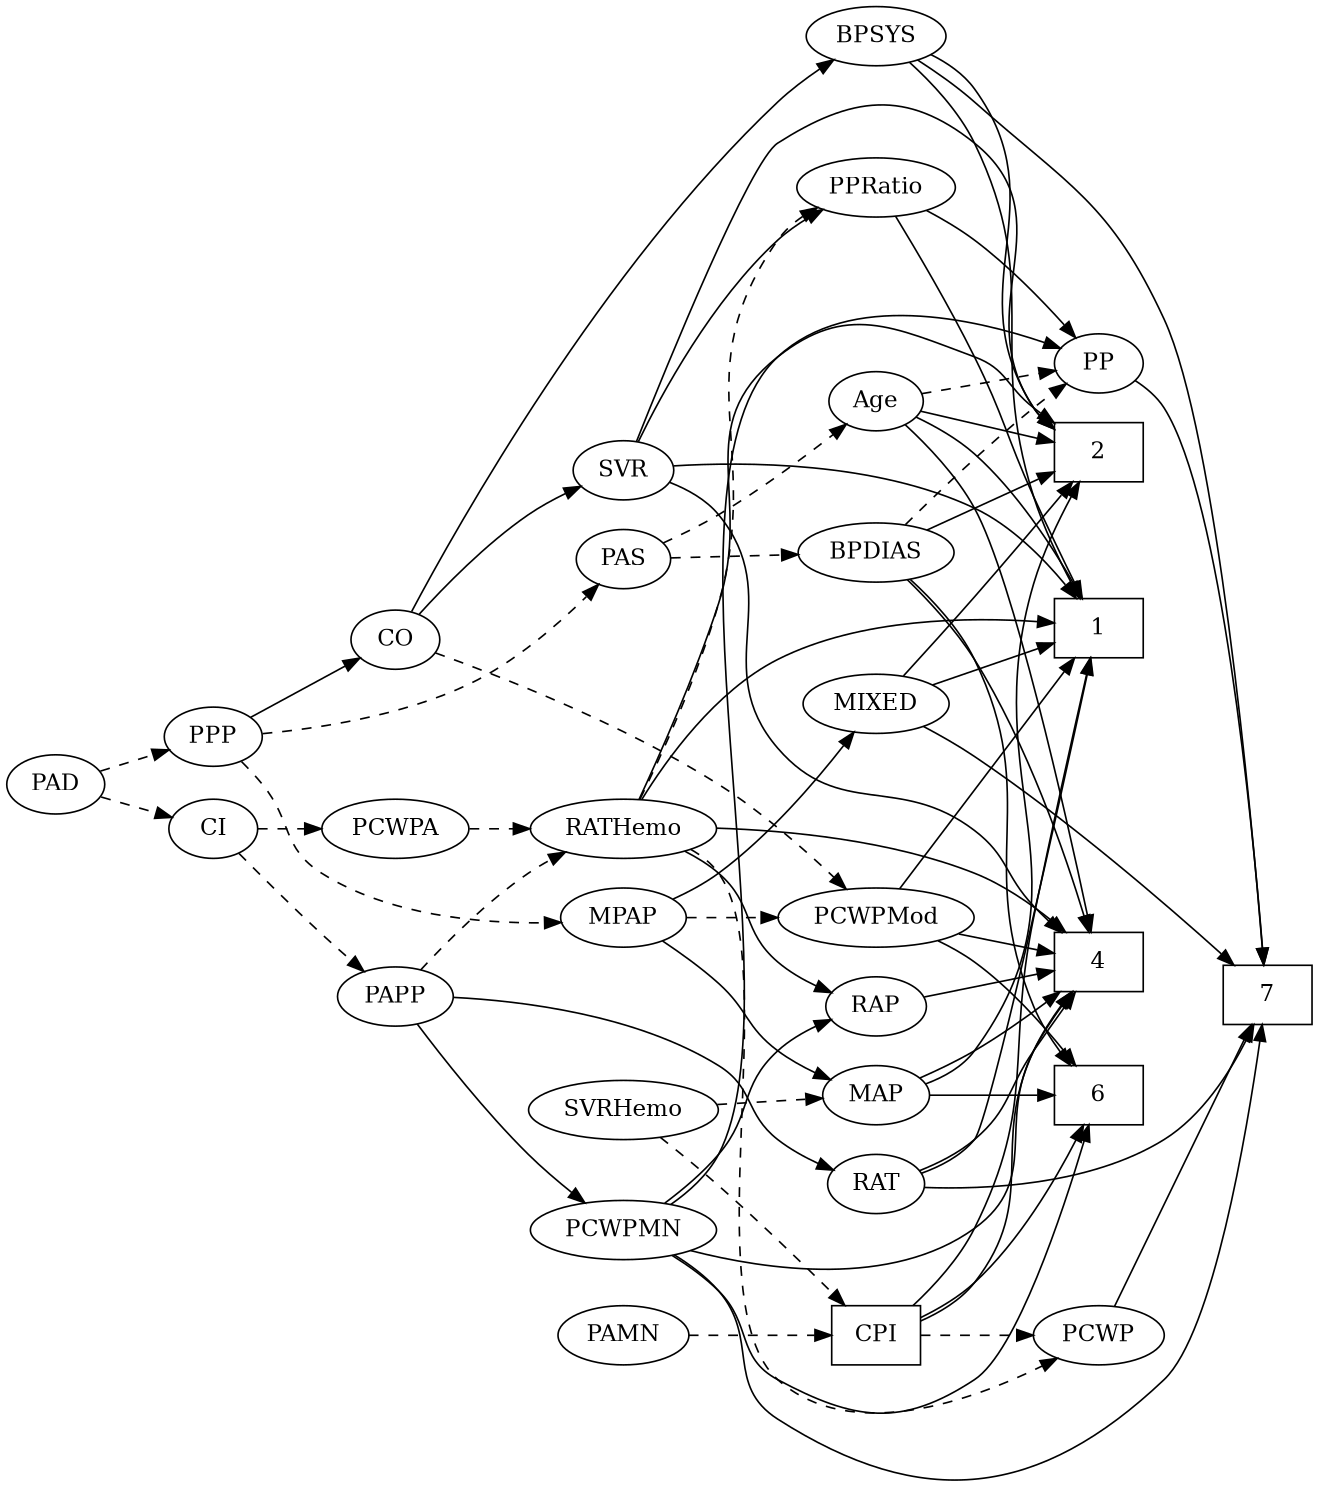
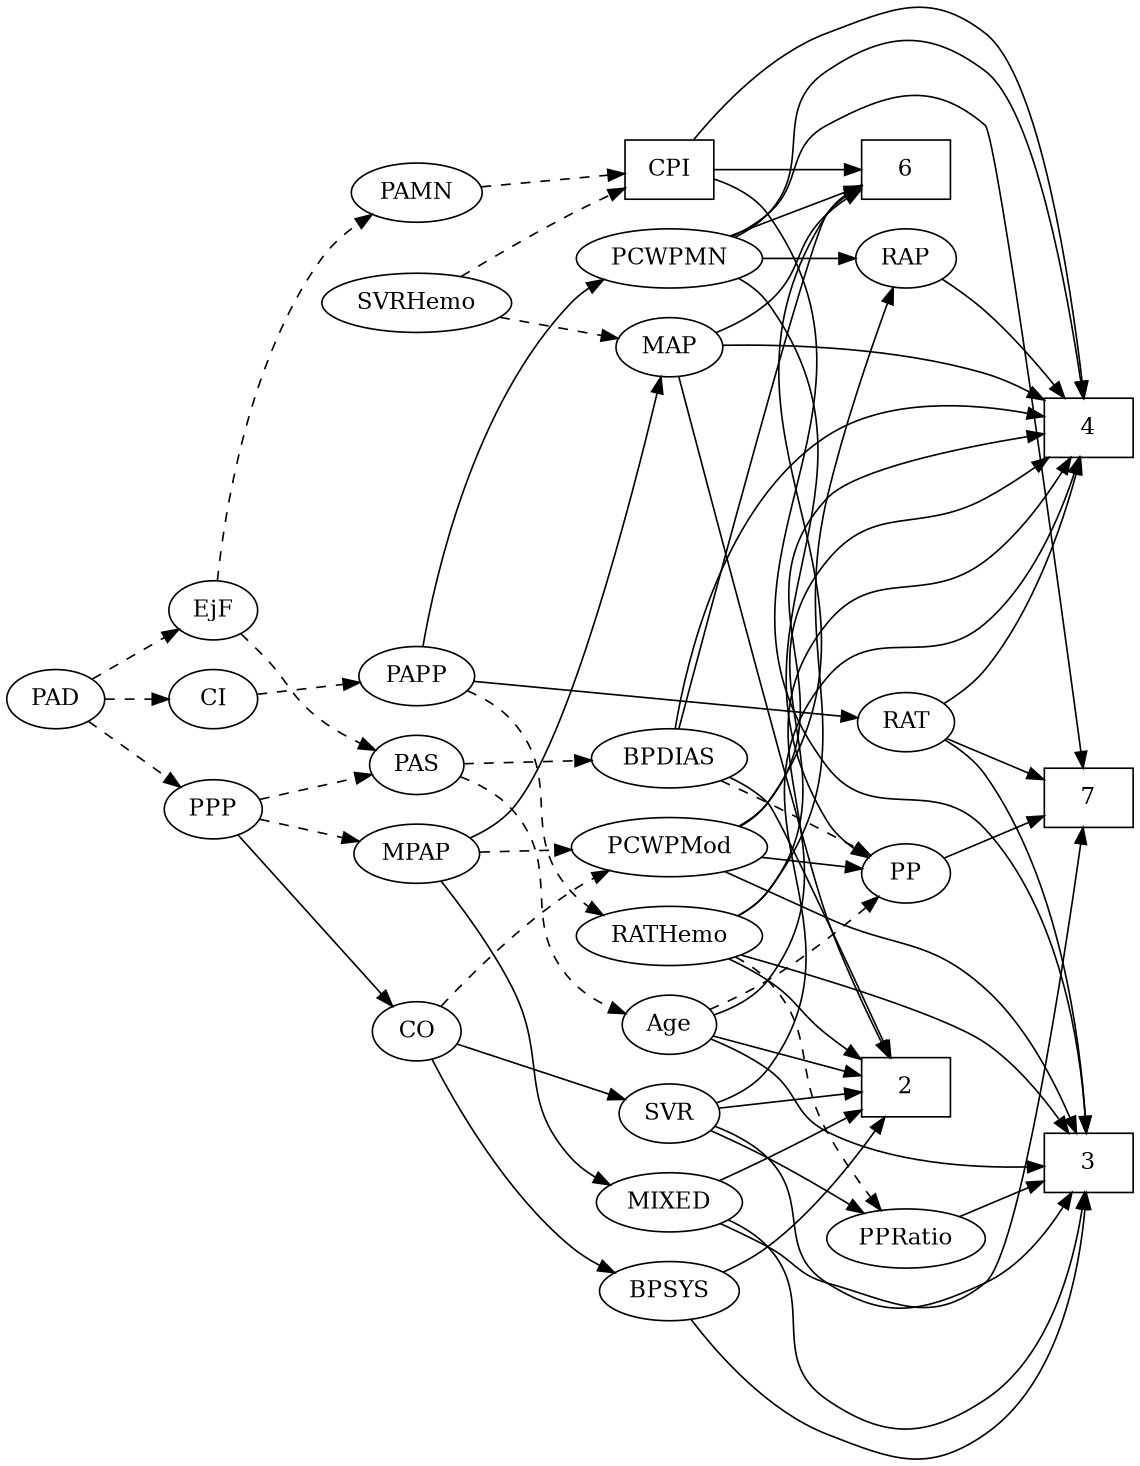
edge "PPRatio" -> "PP": now "PCWPMod" -> "PP"
edge "BPSYS" -> "7": removed
node "EjF": added
node "1": label "1" -> "3"
node "PCWPA": removed
node "PCWP": removed
